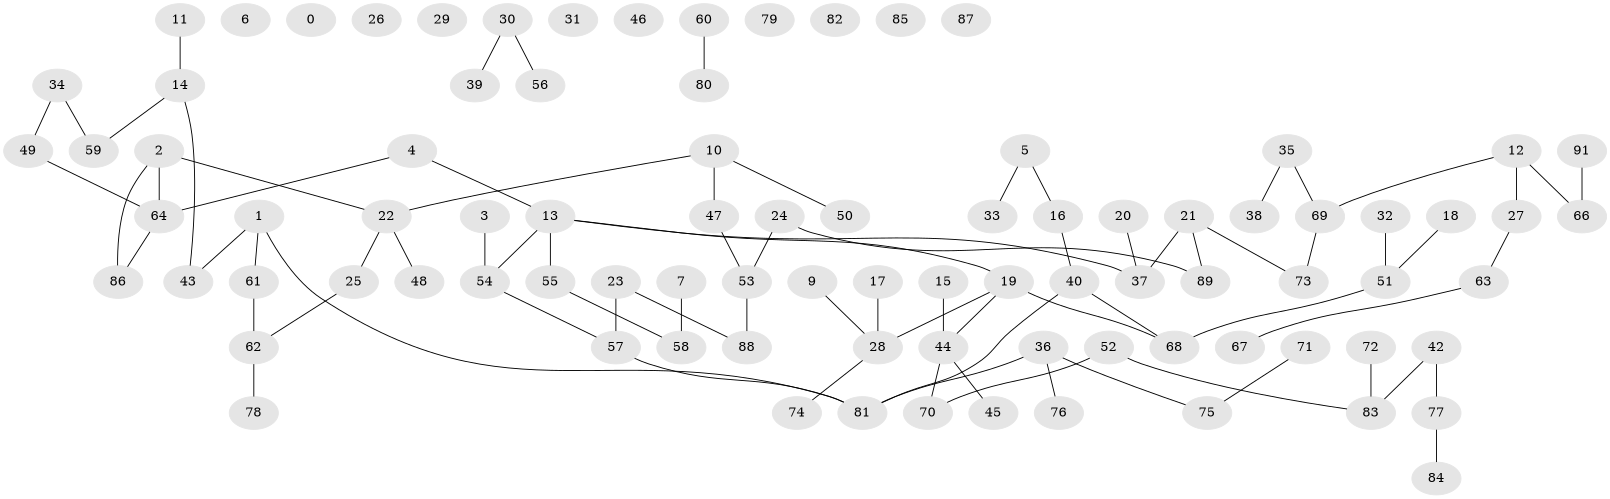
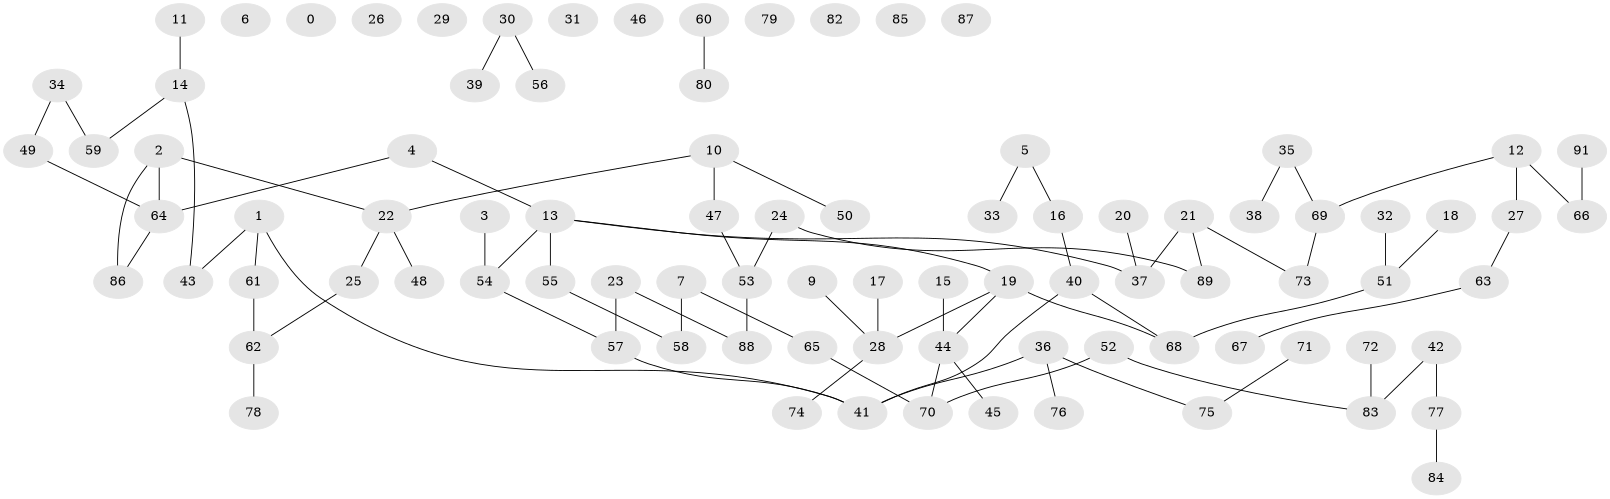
node "65": added
node "81": label "81" -> "41"
